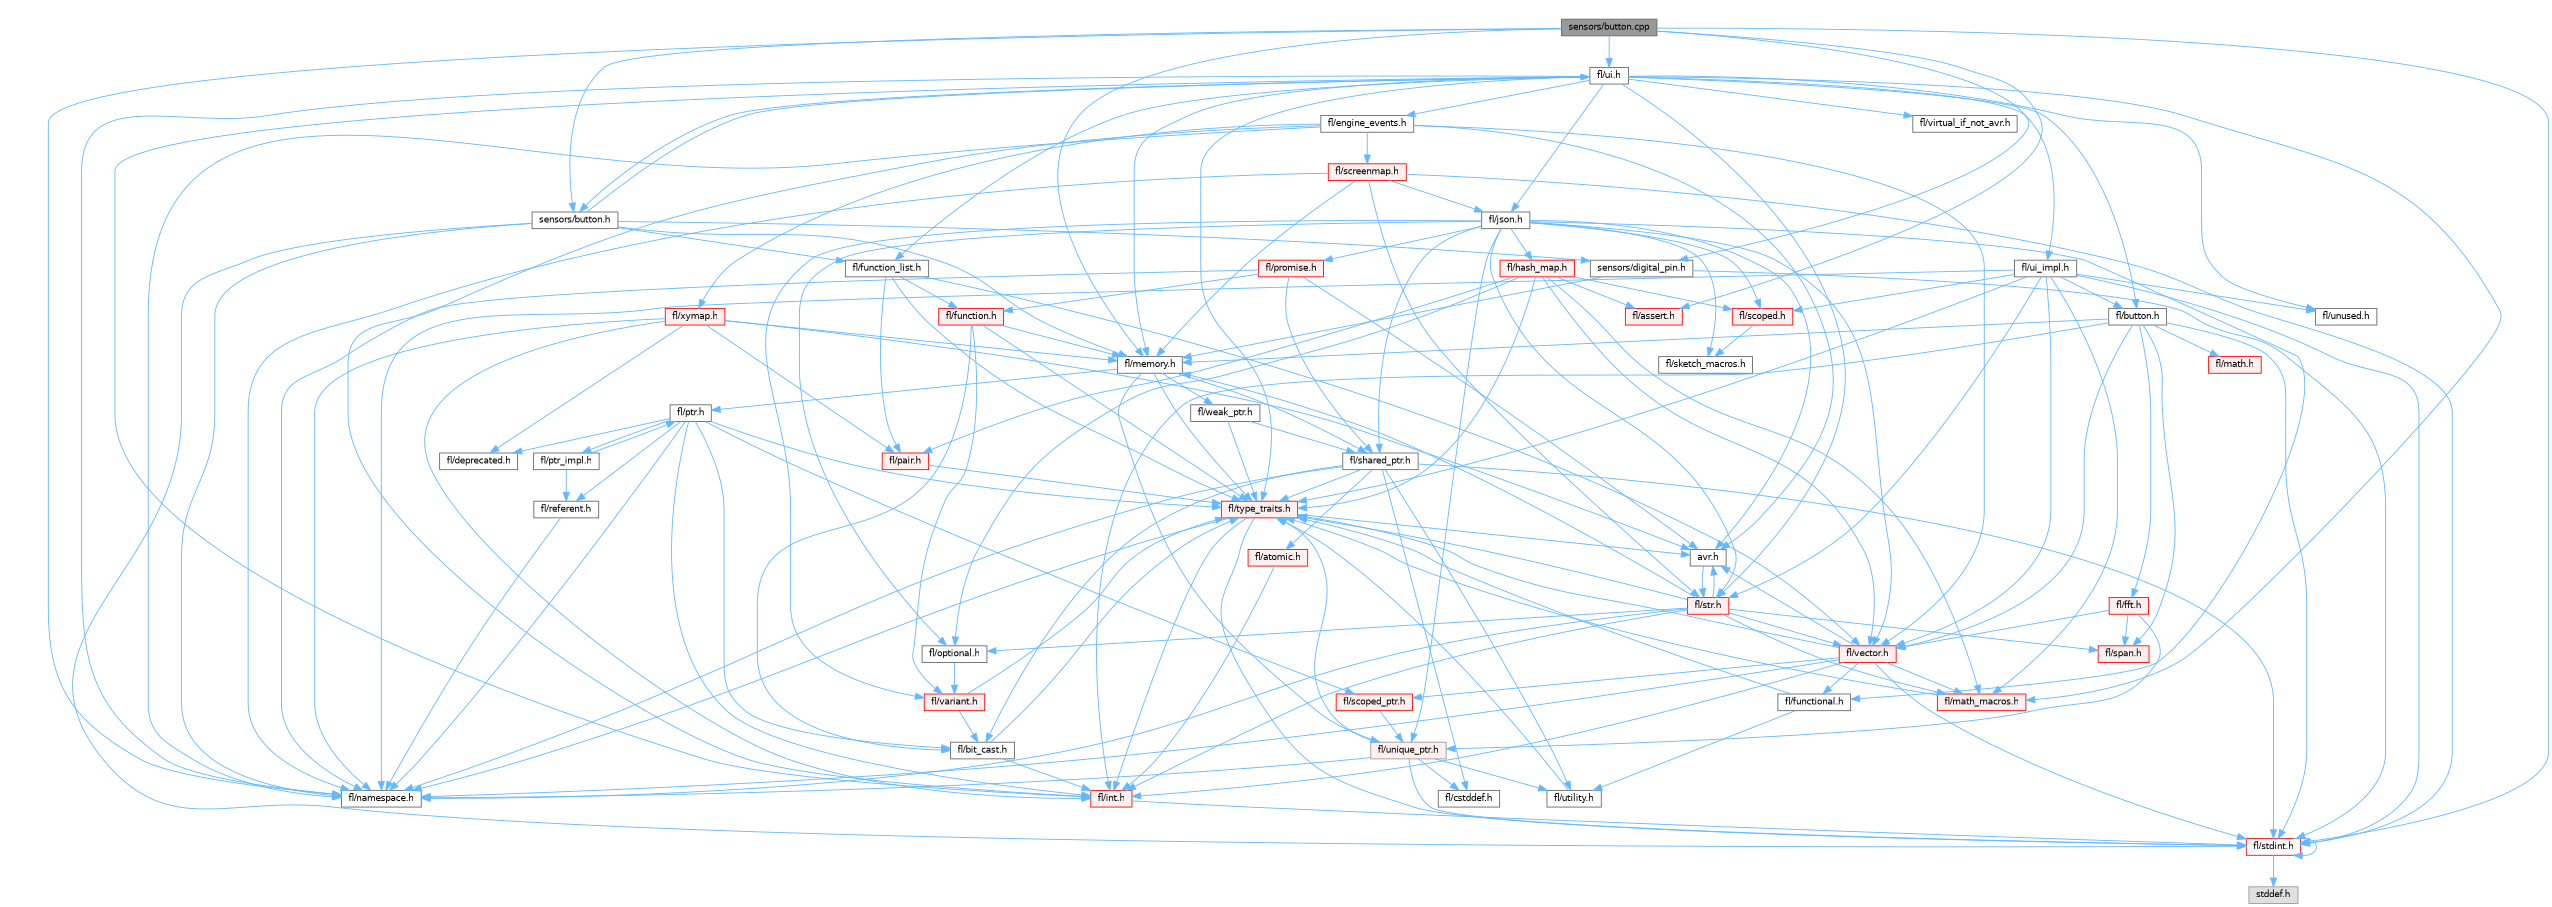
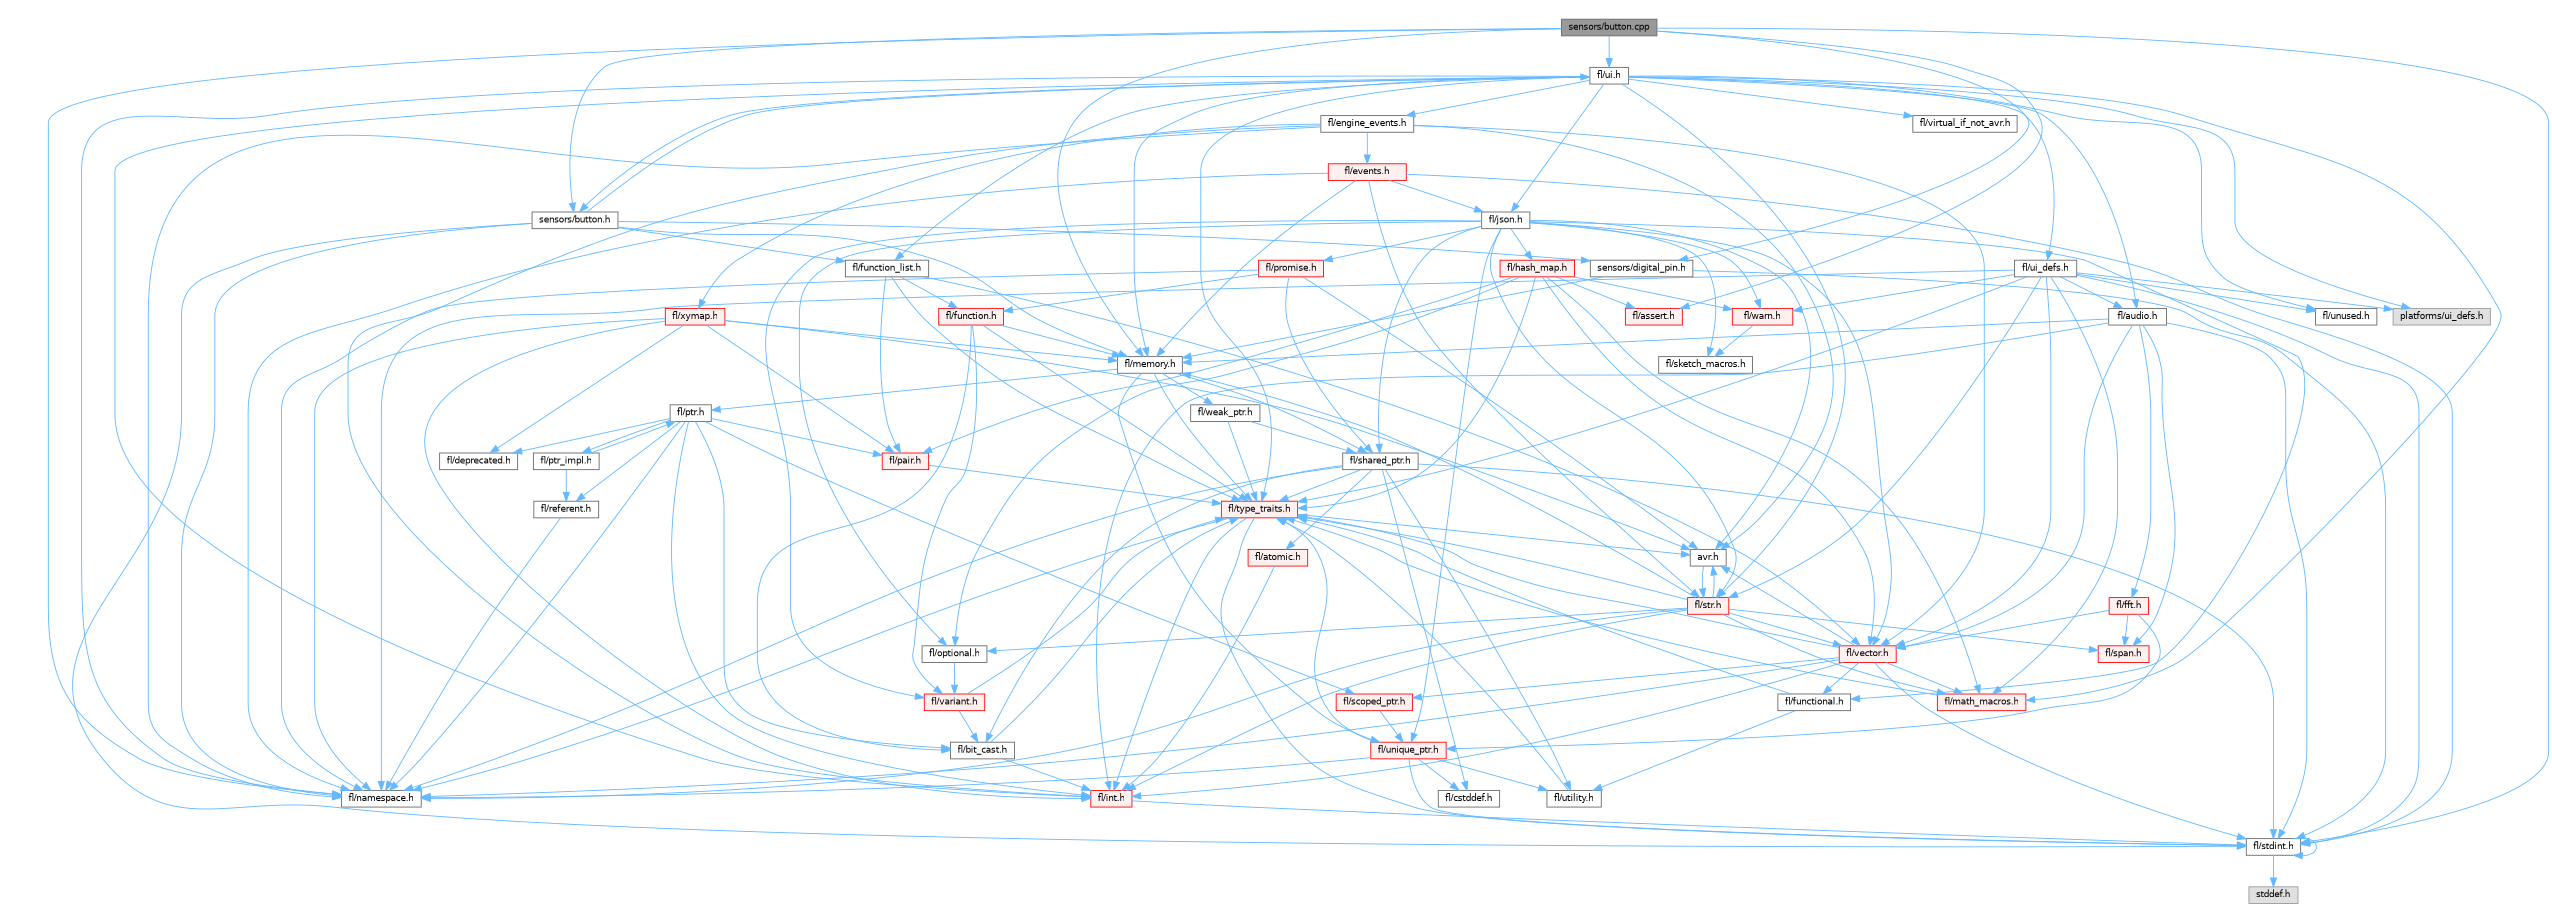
node "fl/screenmap.h": label "fl/screenmap.h" -> "fl/events.h"
node "fl/ui_impl.h": label "fl/ui_impl.h" -> "fl/ui_defs.h"
node "fl/scoped.h": label "fl/scoped.h" -> "fl/warn.h"
node "fl/button.h": label "fl/button.h" -> "fl/audio.h"
node "platforms/ui_defs.h": added
node "fl/math.h": removed
edge "fl/ptr.h" -> "fl/type_traits.h": now "fl/ptr.h" -> "fl/pair.h"
node "fl/unique_ptr.h": color grey60 -> red
node "fl/stdint.h": color red -> grey40
